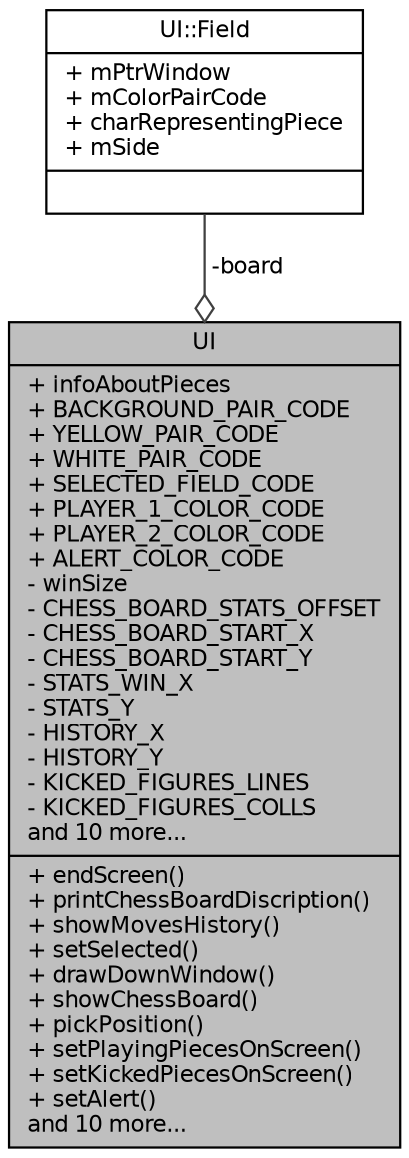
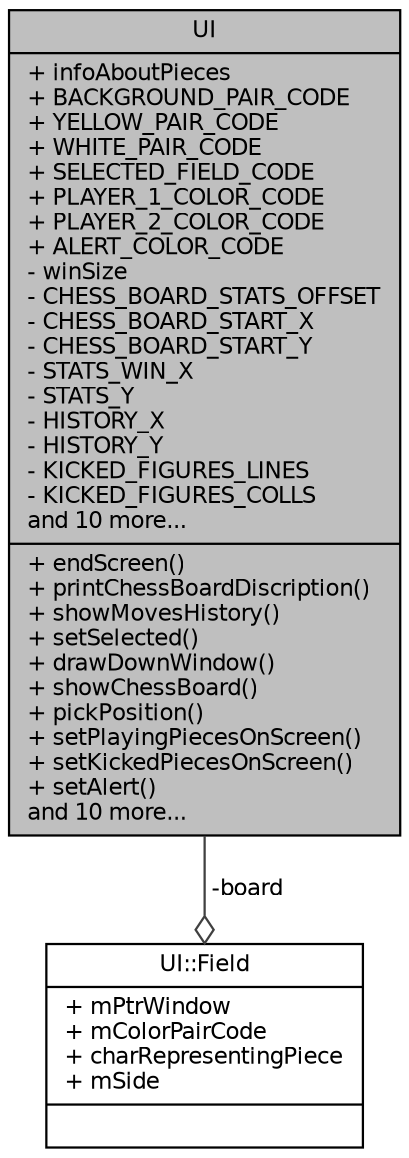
edge "UI::Field" -> "UI": reversed
